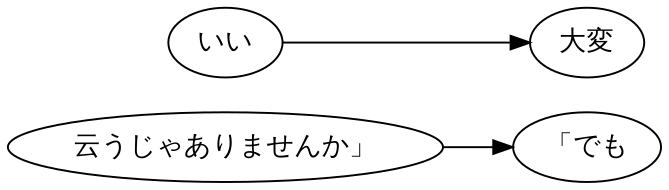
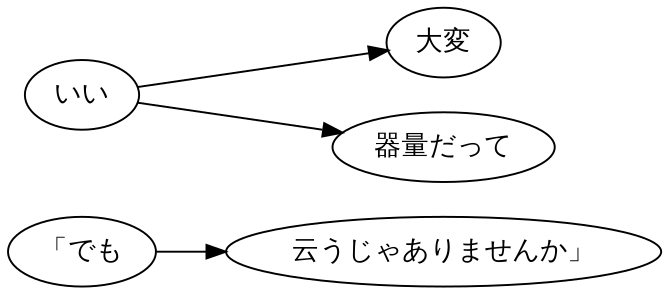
node "器量だって": added
edge "云うじゃありませんか」" -> "「でも": reversed
